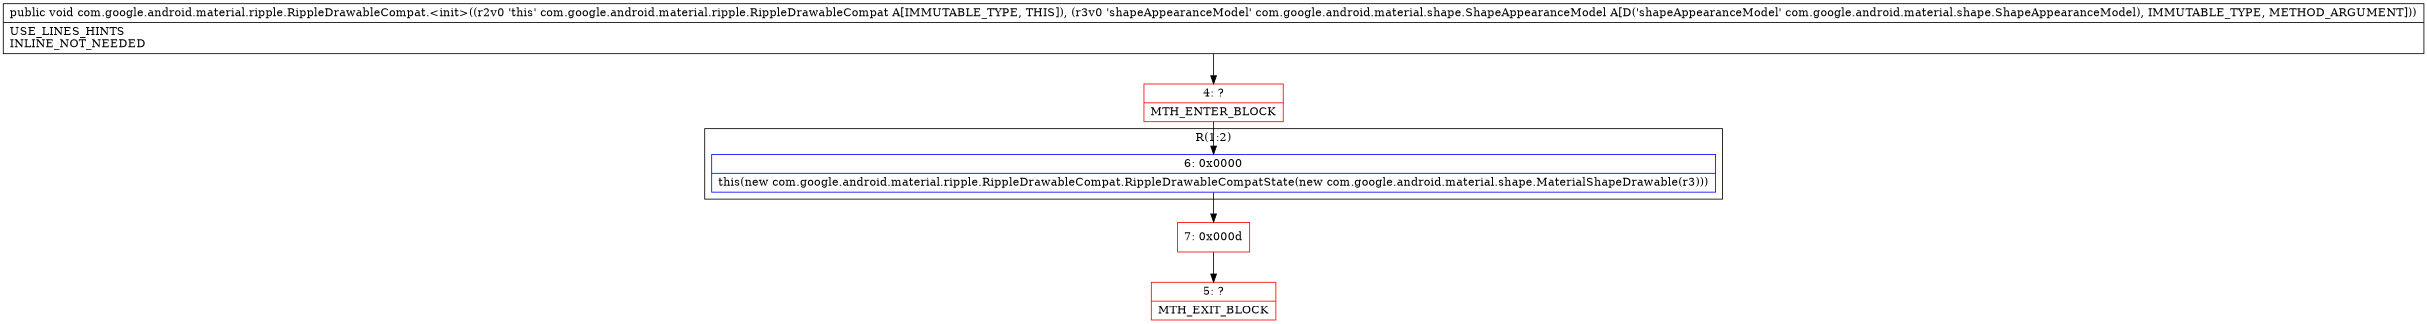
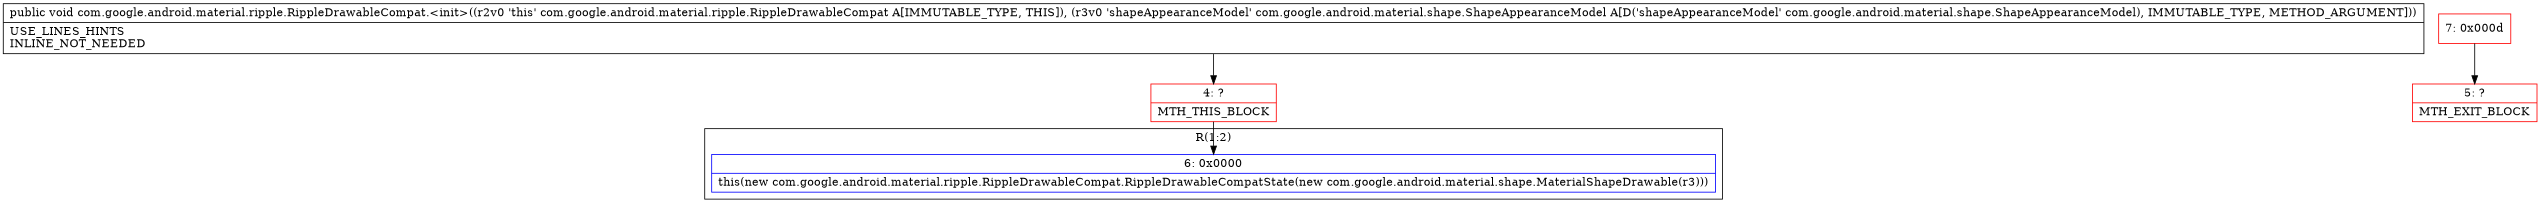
node "4: ?": text "MTH_ENTER_BLOCK" -> "MTH_THIS_BLOCK"
edge "6: 0x0000" -> "7: 0x000d": removed
